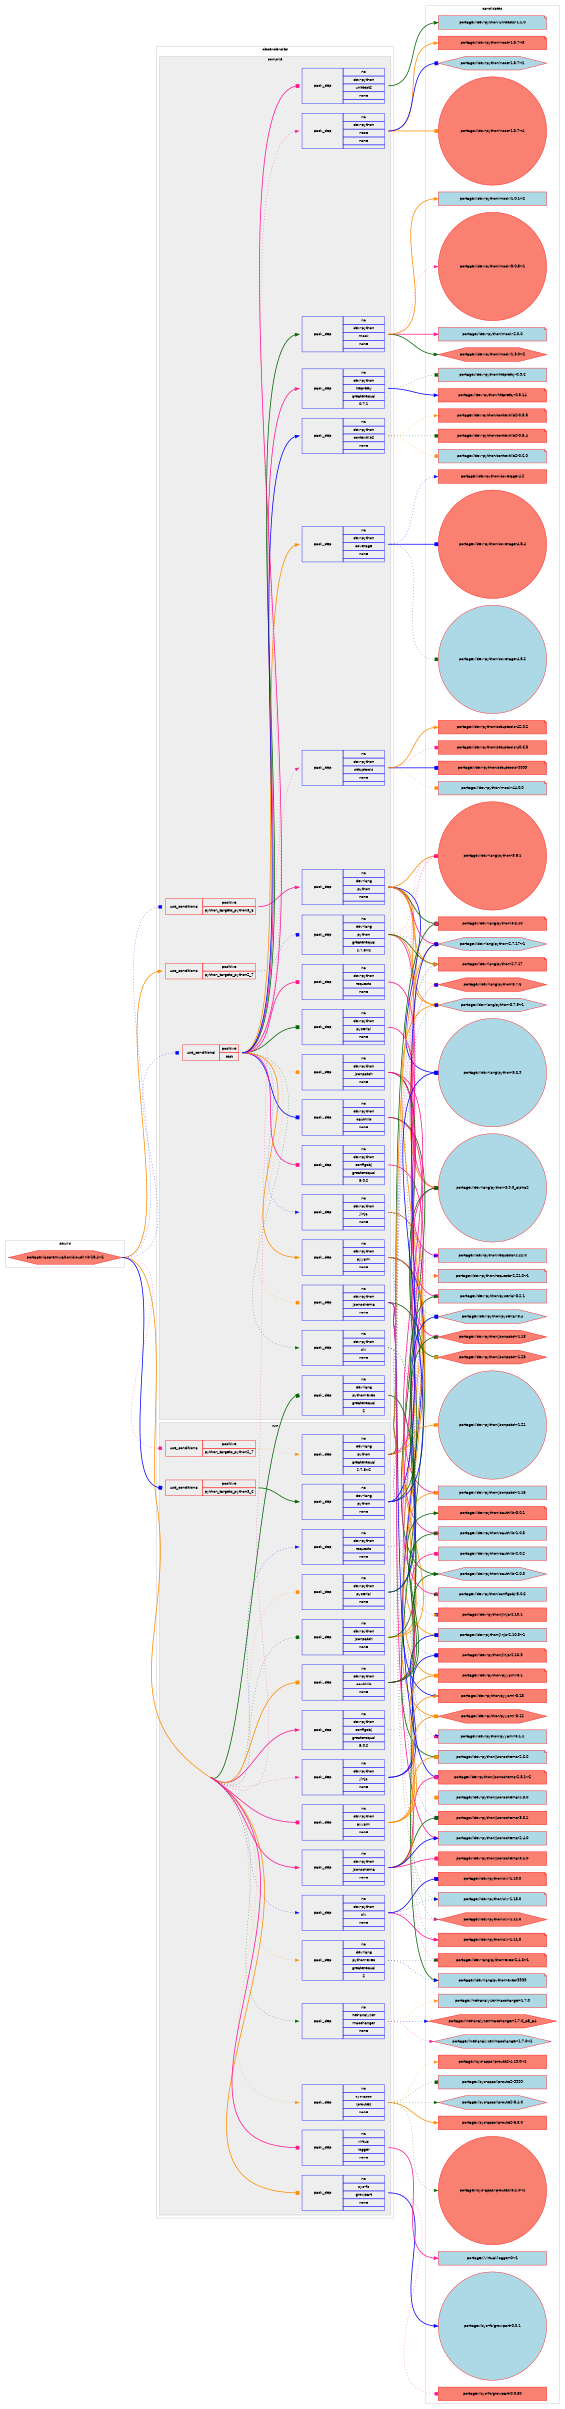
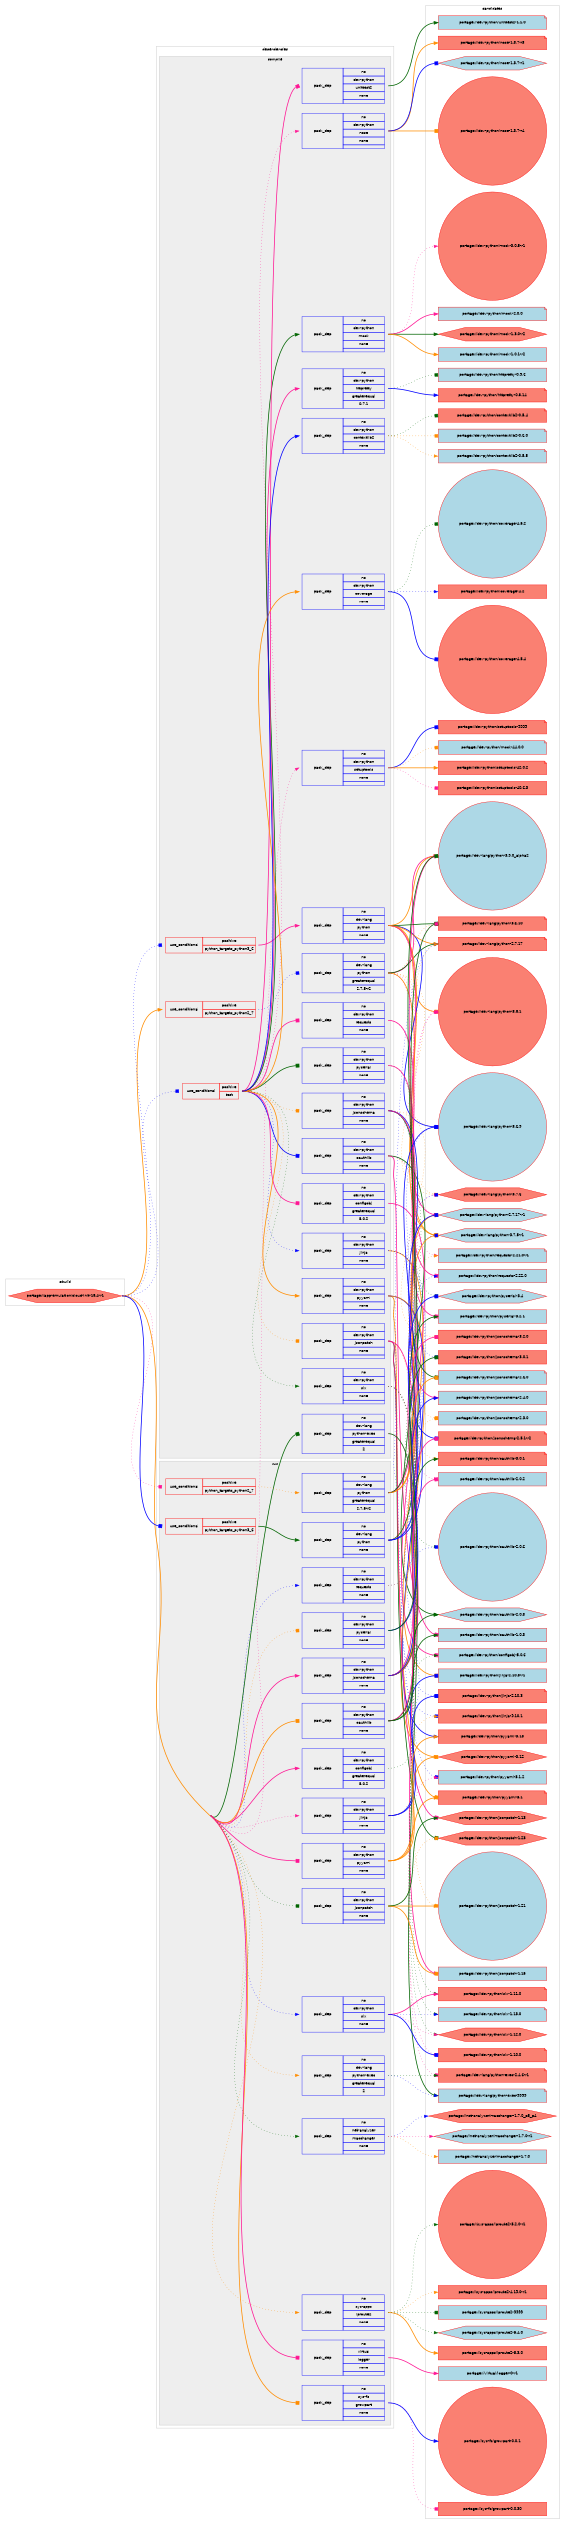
node "portage://dev-python/contextlib2-0.5.5": fillcolor salmon -> lightblue
node "portage://dev-python/oauthlib-2.0.6": added
node "portage://dev-python/jinja-2.10.1": label "portage://dev-python/jinja-2.10.1" -> "portage://dev-python/jinja-9.10.1"
node "portage://sys-fs/growpart-0.0.1": fillcolor lightblue -> salmon
